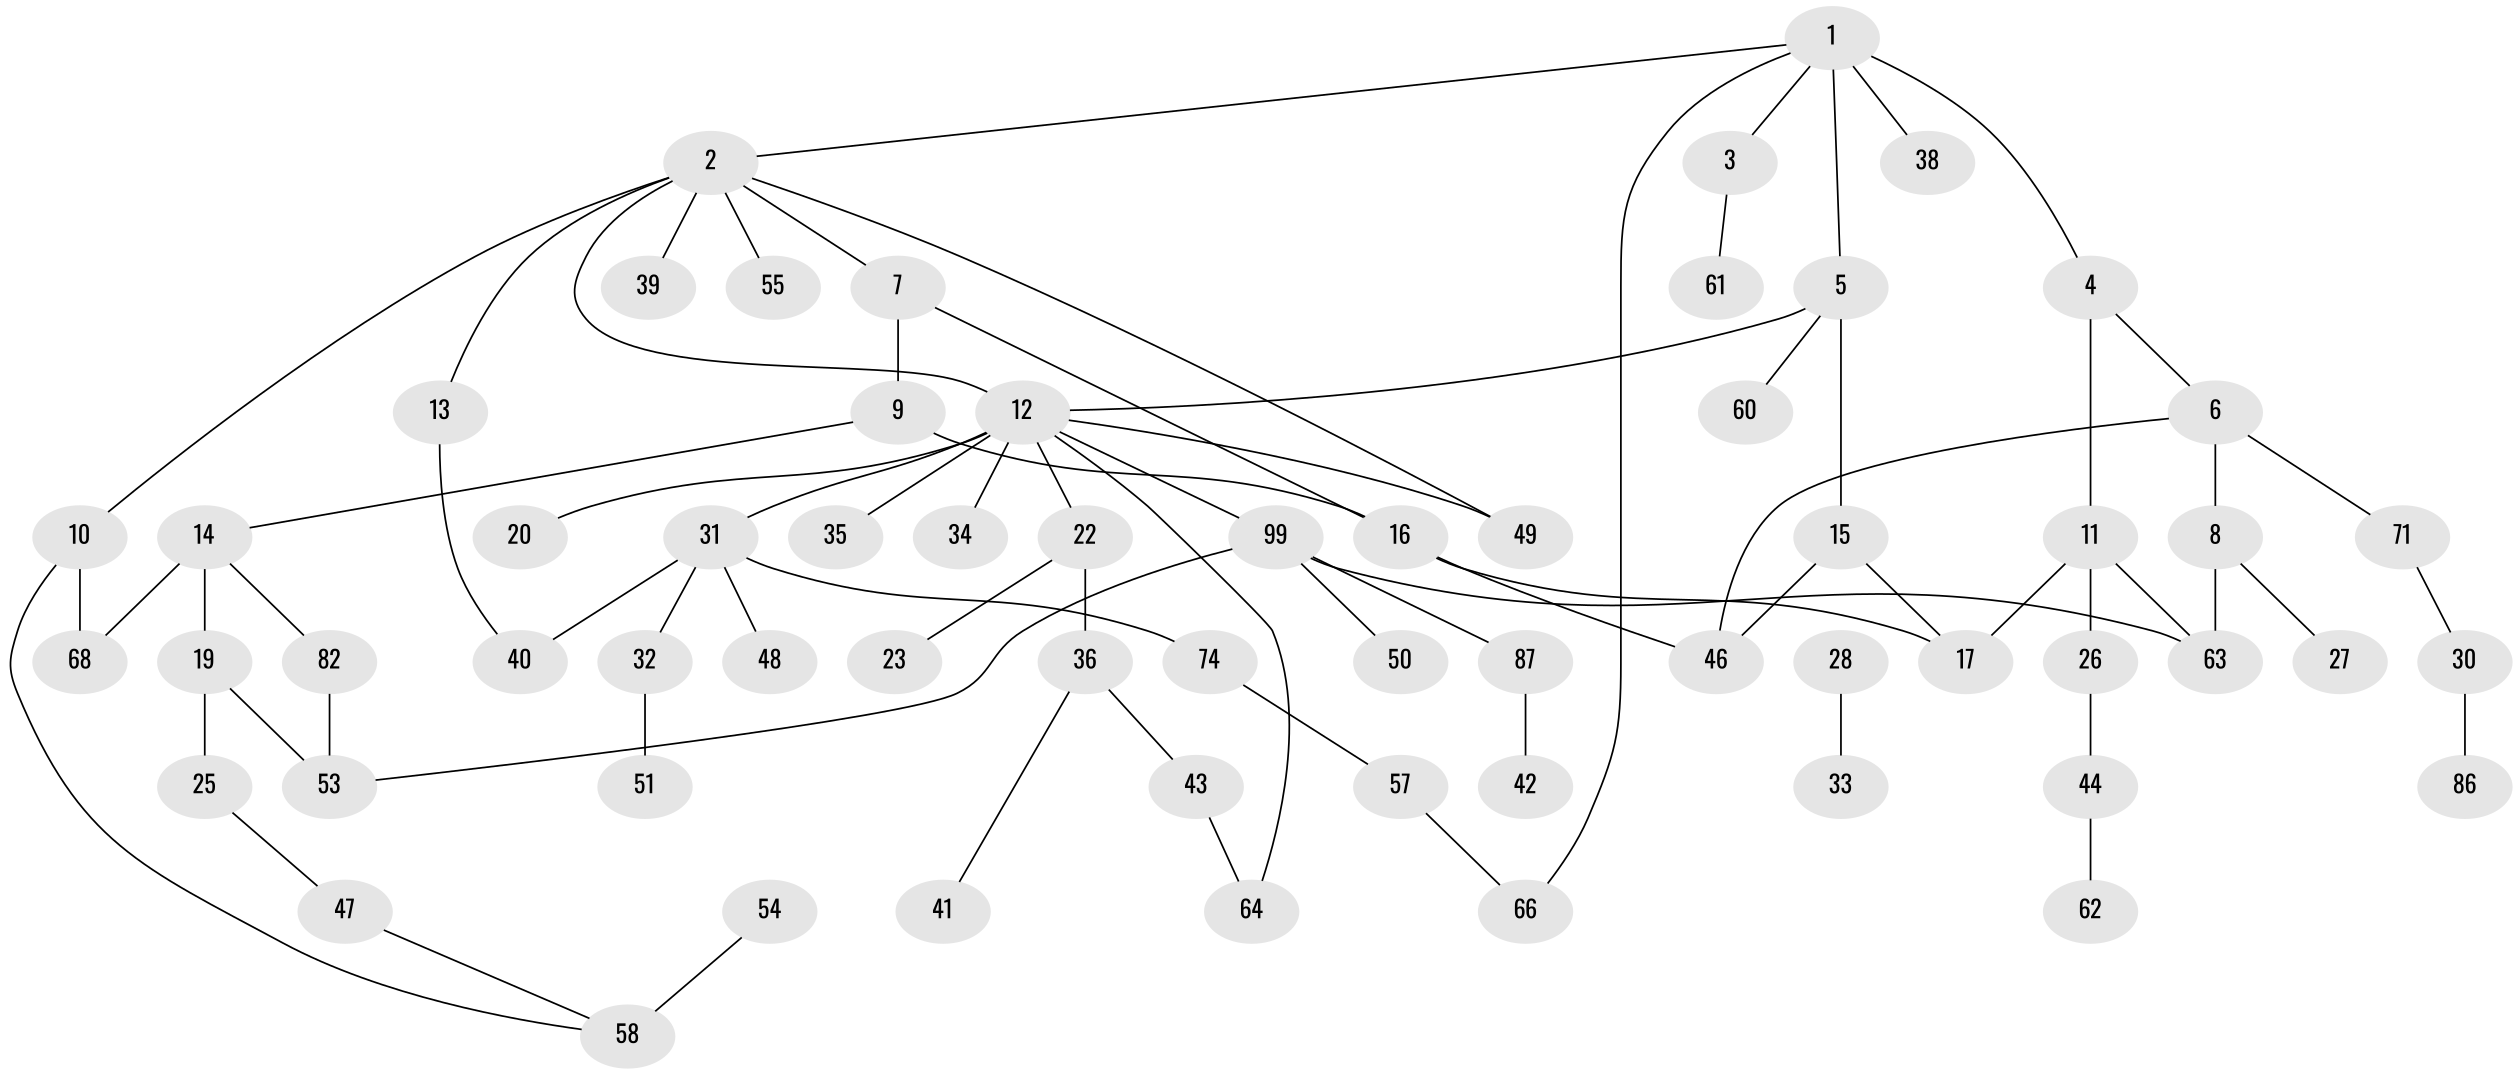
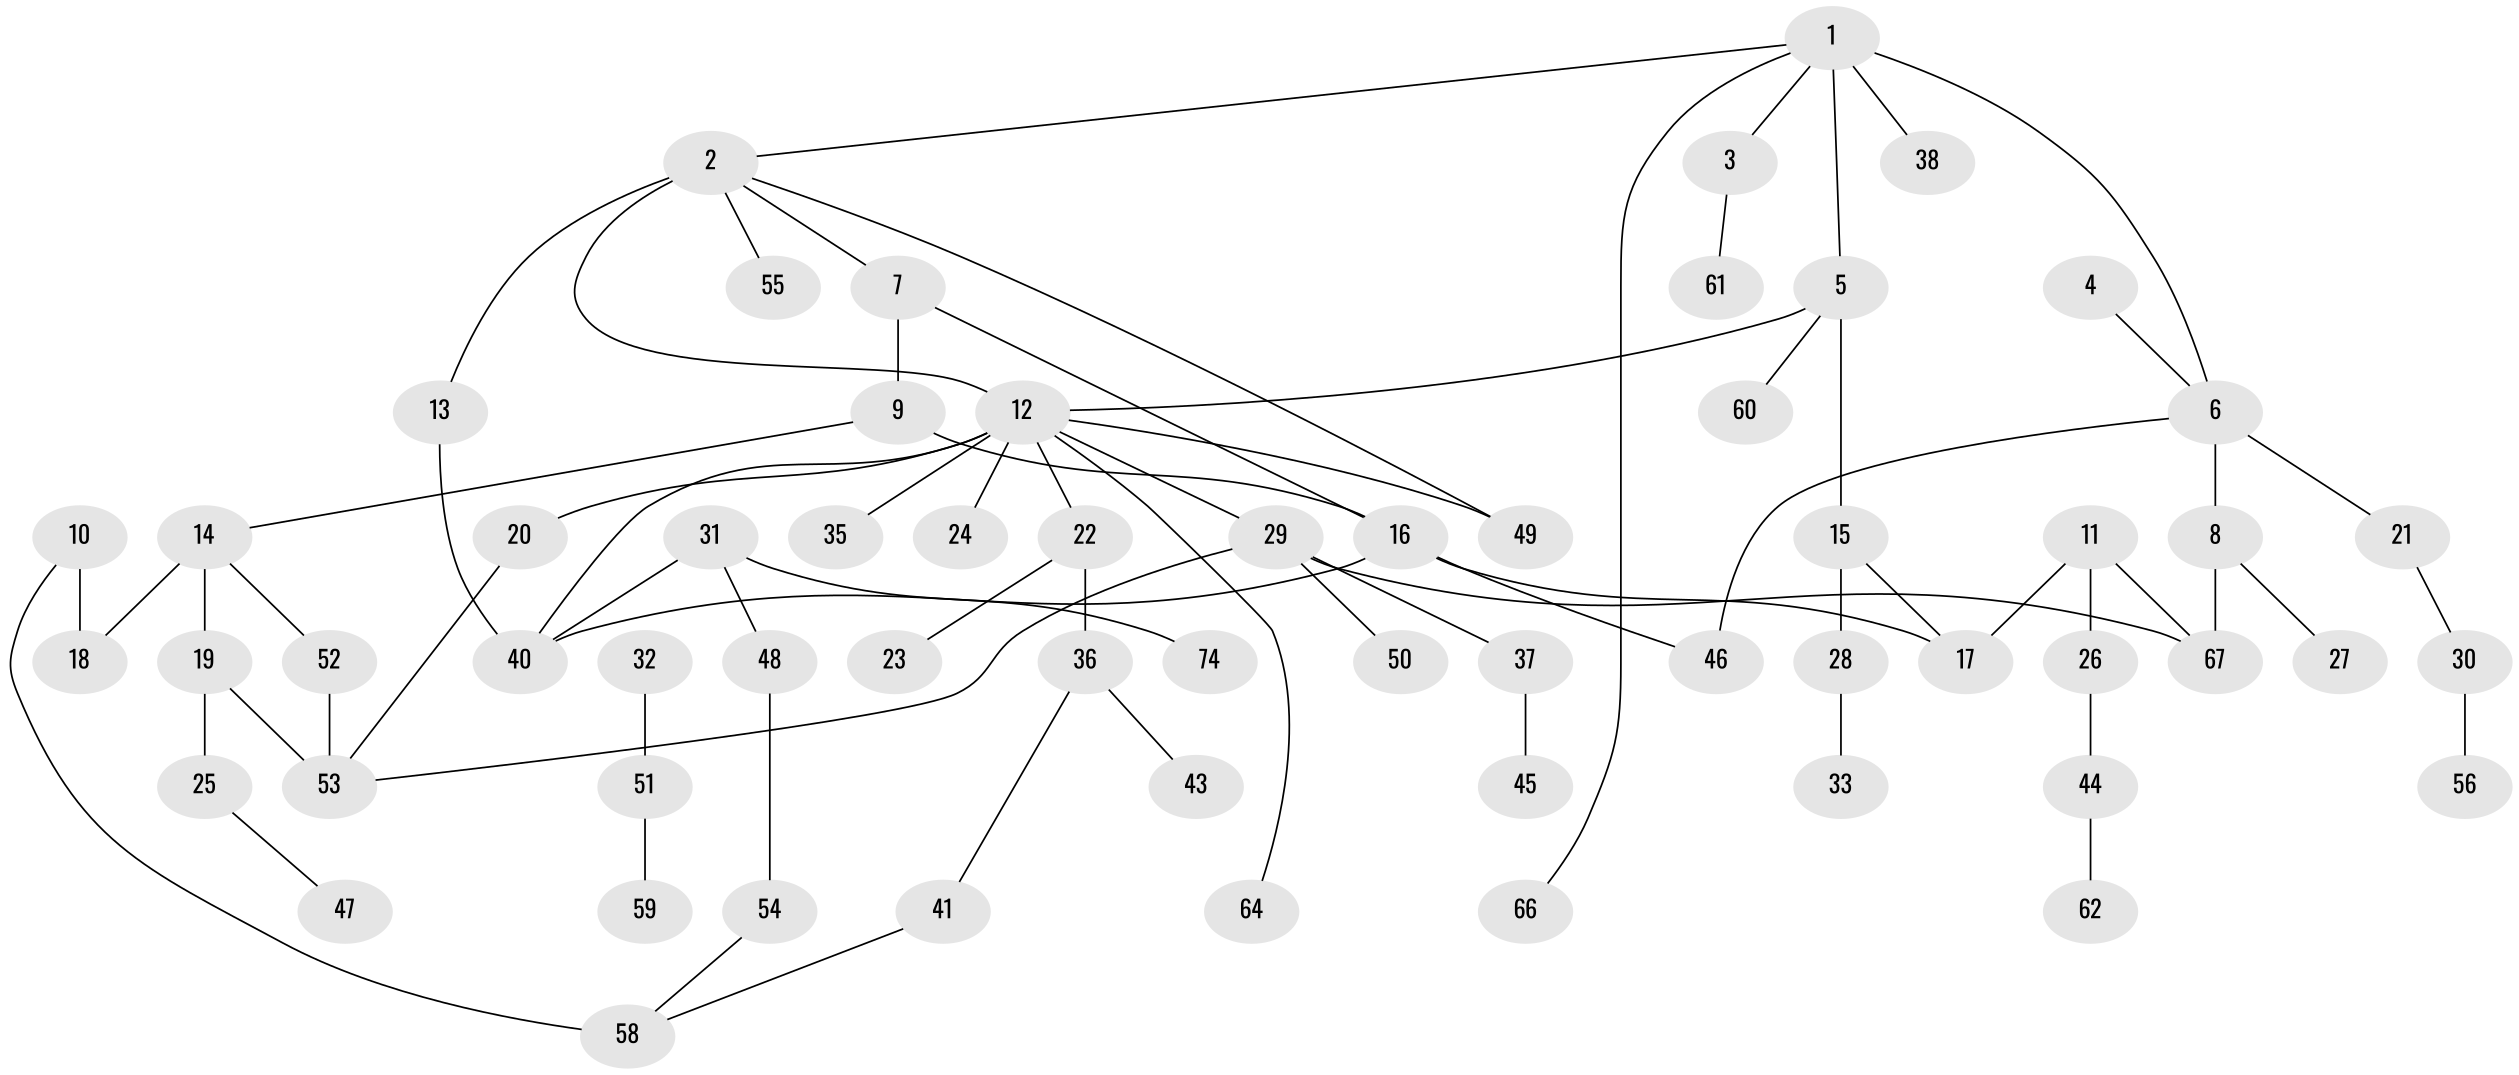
edge "1" -- "4": now "1" -- "6"
node "39": removed
edge "2" -- "10": removed
edge "4" -- "11": removed
edge "12" -- "31": now "12" -- "40"
node "34": label "34" -> "24"
node "99": label "99" -> "29"
node "71": label "71" -> "21"
edge "15" -- "46": now "15" -- "28"
edge "16" -- "40": added
edge "31" -- "32": removed
node "68": label "68" -> "18"
node "82": label "82" -> "52"
edge "20" -- "53": added
node "87": label "87" -> "37"
node "63": label "63" -> "67"
edge "48" -- "54": added
node "57": removed
node "42": label "42" -> "45"
node "86": label "86" -> "56"
edge "43" -- "64": removed
node "59": added
edge "47" -- "58": now "41" -- "58"
